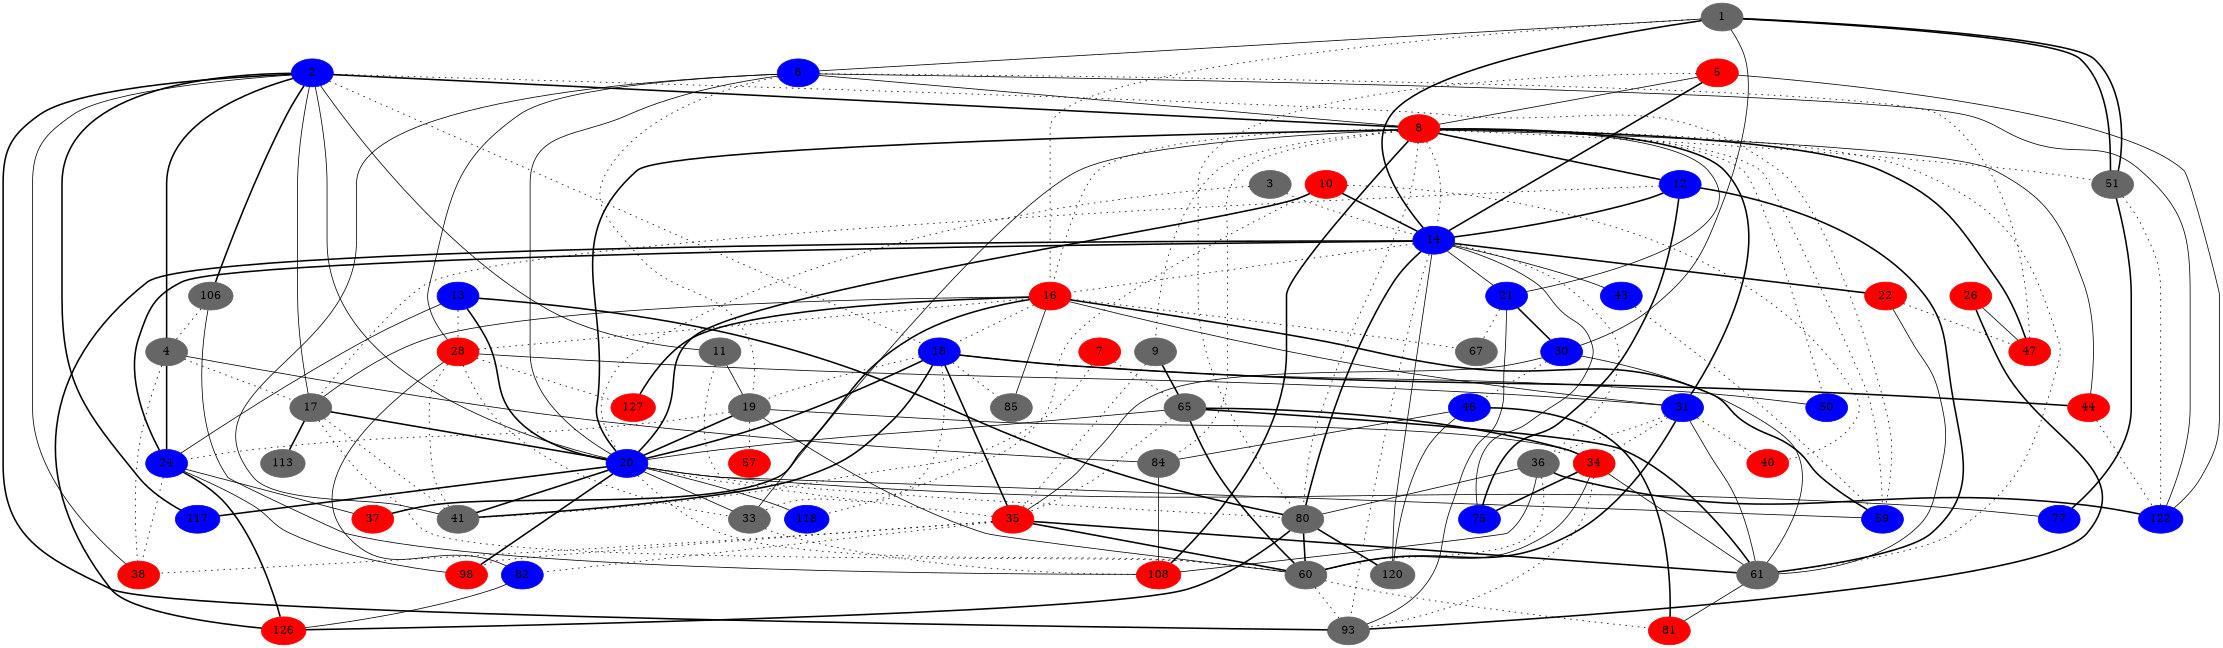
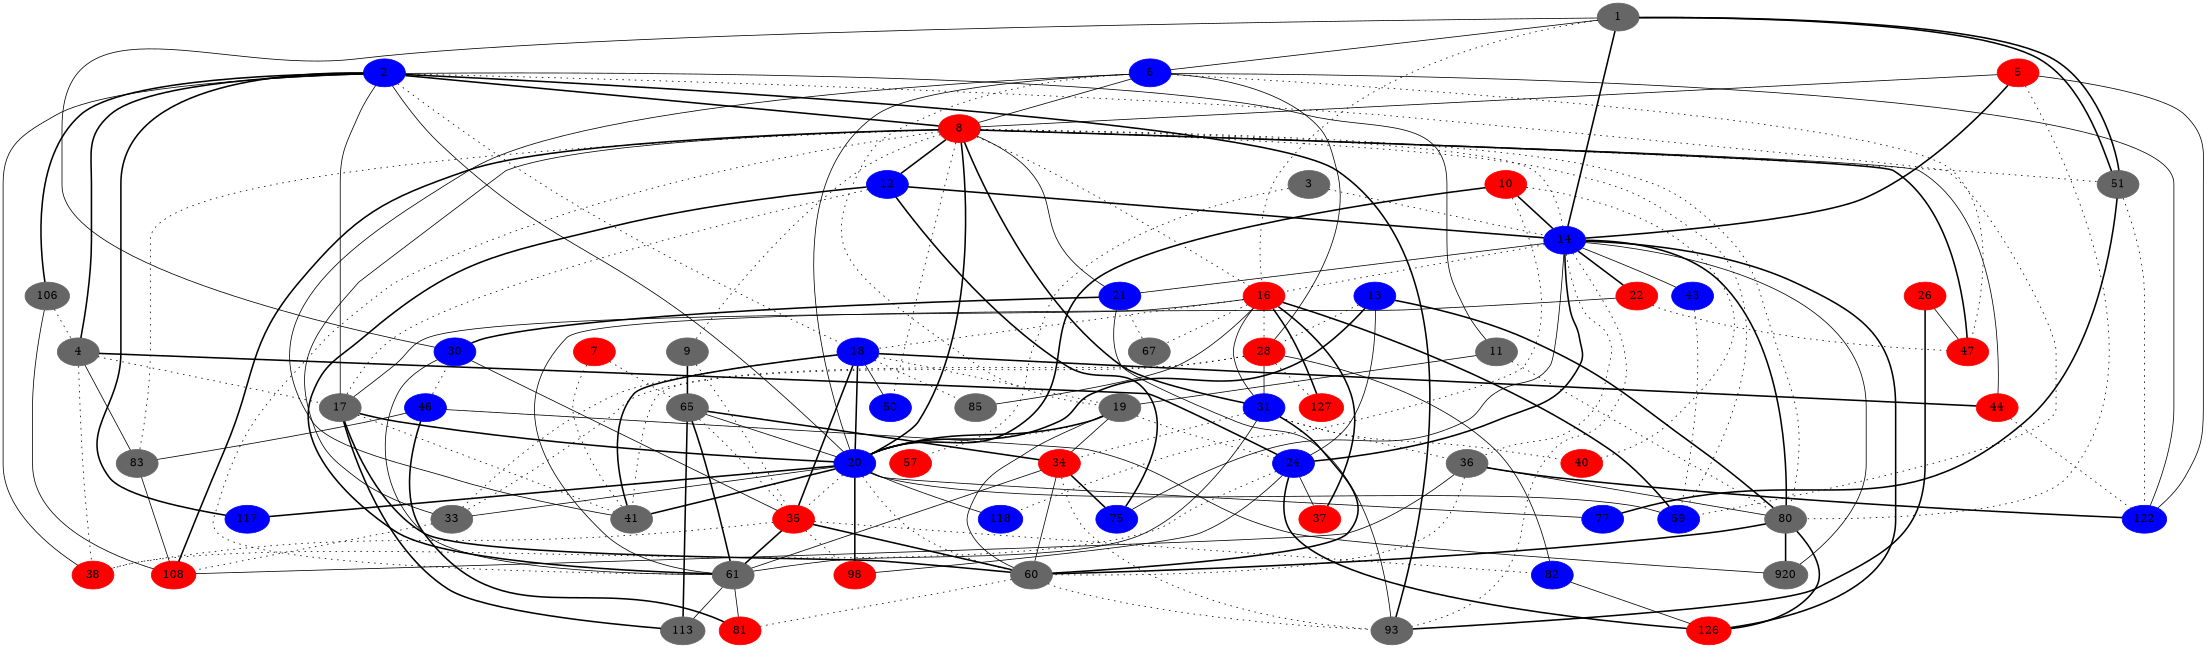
node "84": label "84" -> "83"
edge "65" -- "60": now "65" -- "113"
edge "17" -- "60": style dotted -> bold
node "120": label "120" -> "920"
edge "61" -- "113": added
